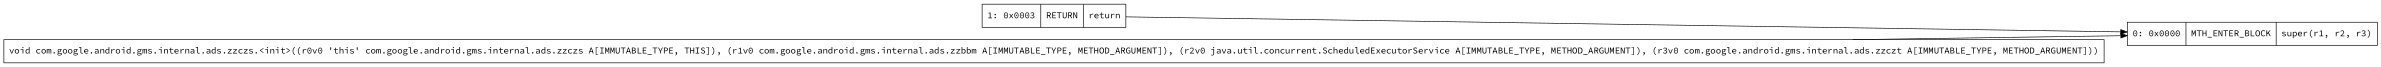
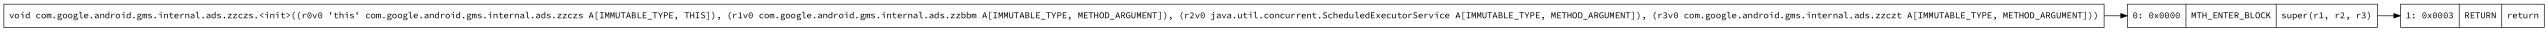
edge "1: 0x0003" -> "0: 0x0000": reversed
